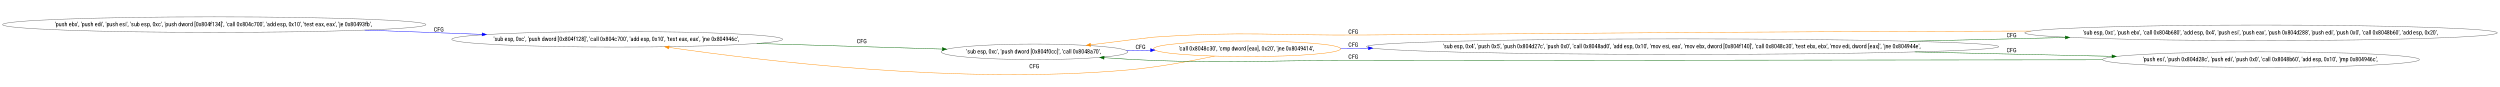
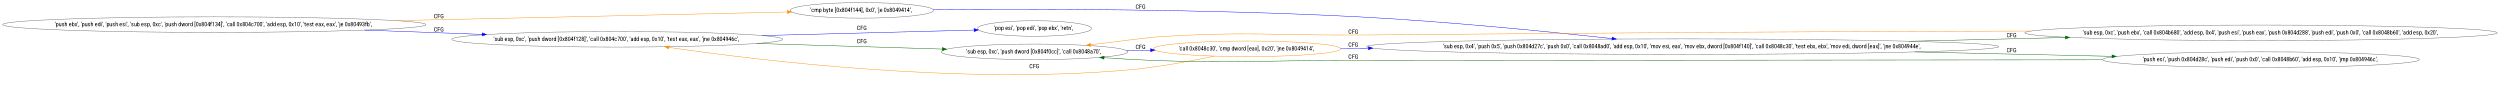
node "'cmp byte [0x804f144], 0x0', 'je 0x8049414',": added
node "'pop esi', 'pop edi', 'pop ebx', 'retn',": added
